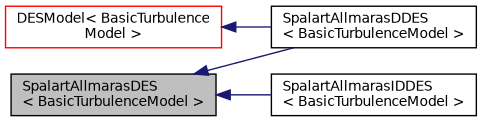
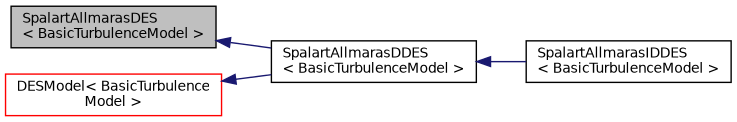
edge "SpalartAllmarasIDDES < BasicTurbulenceModel >" -> "SpalartAllmarasDES < BasicTurbulenceModel >": now "SpalartAllmarasIDDES < BasicTurbulenceModel >" -> "SpalartAllmarasDDES < BasicTurbulenceModel >"
